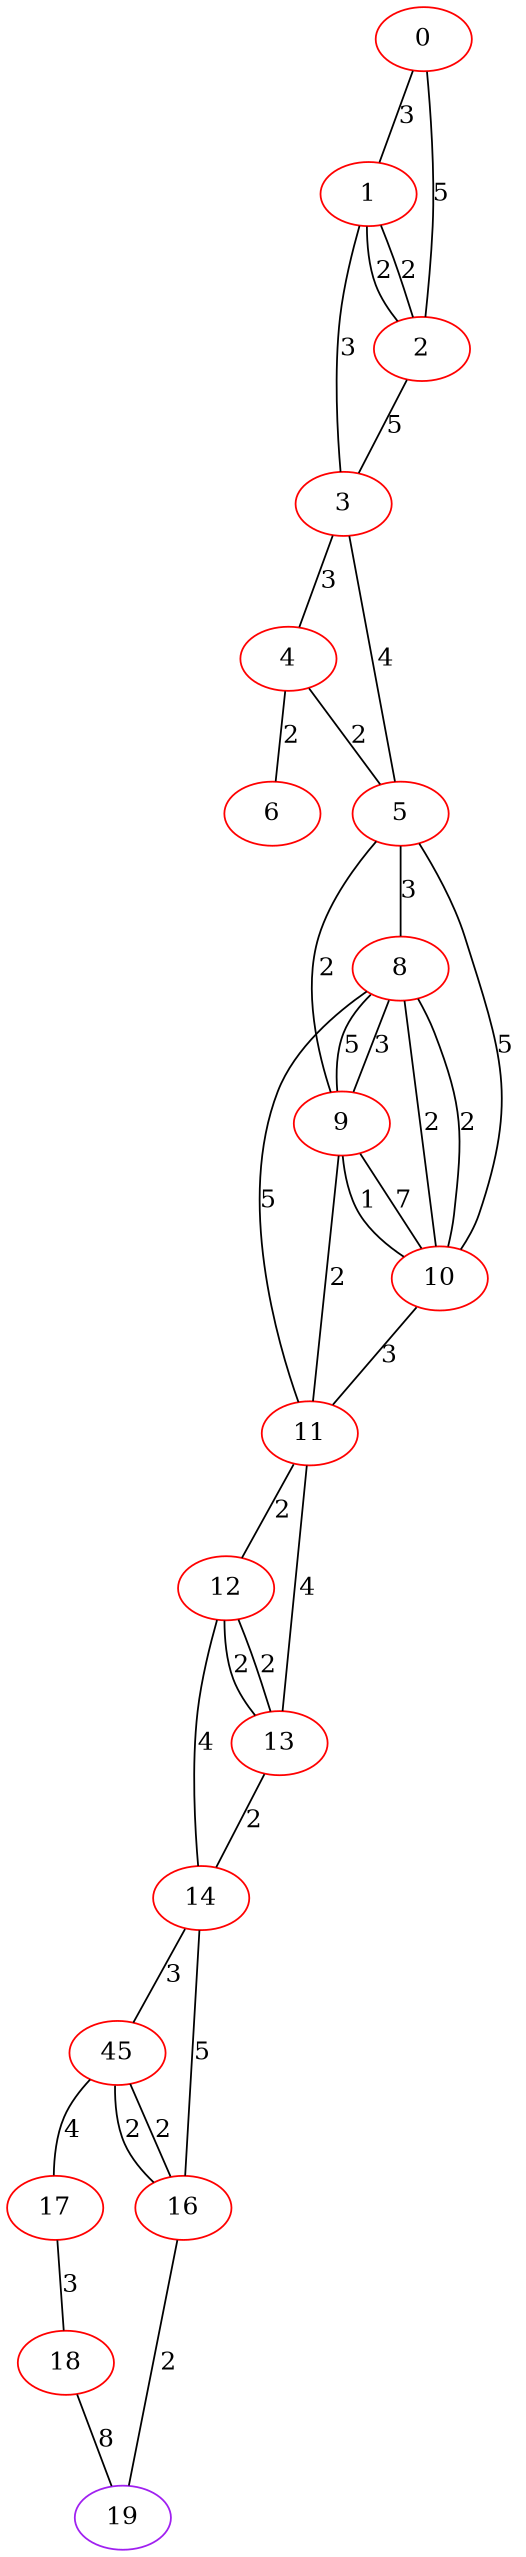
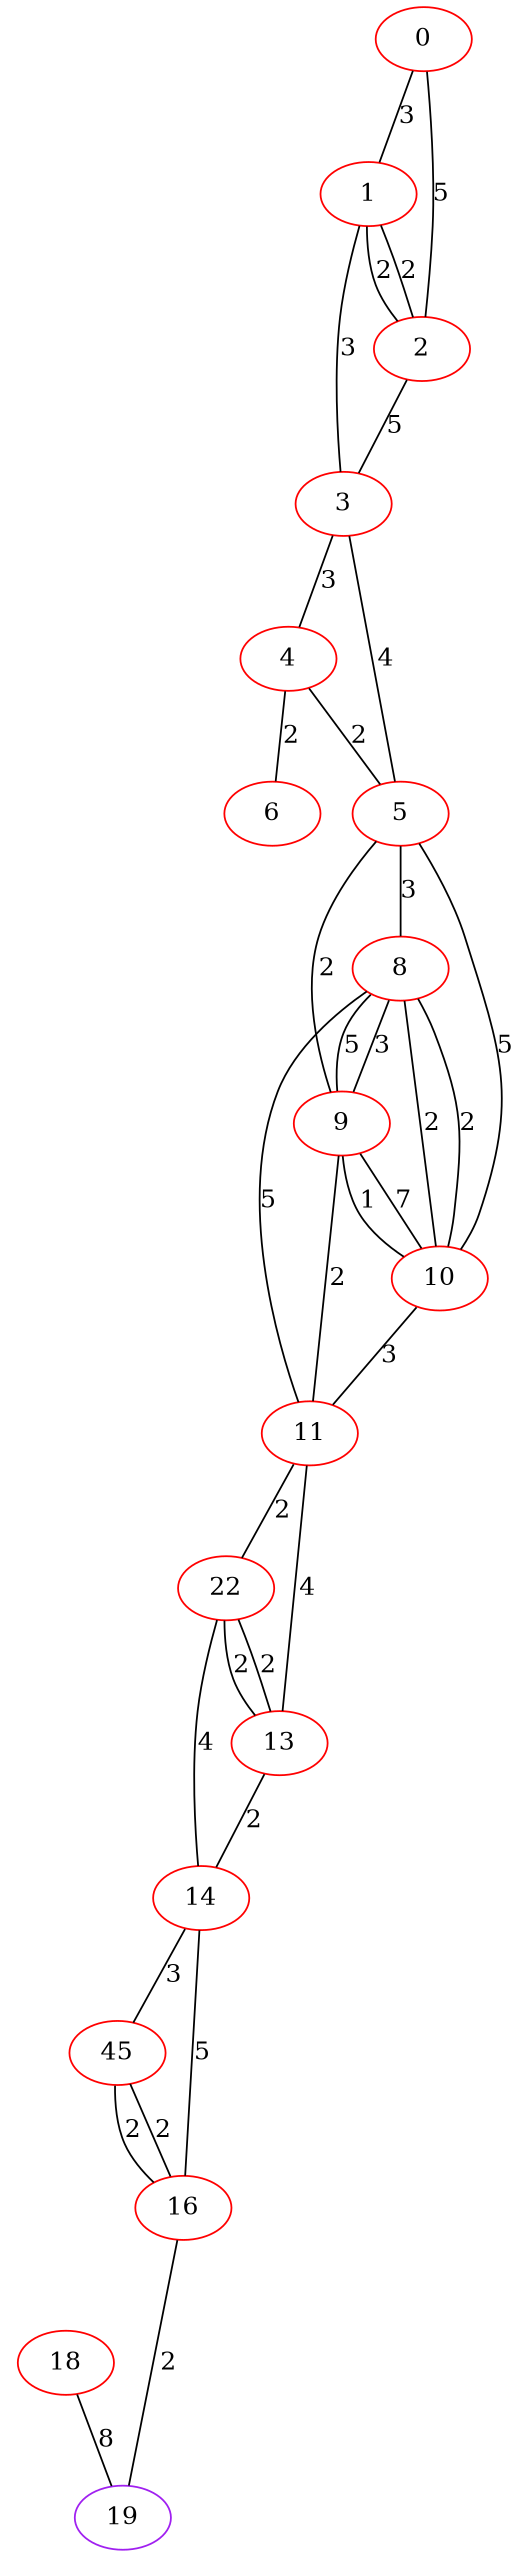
node "12": label "12" -> "22"
node "17": removed
